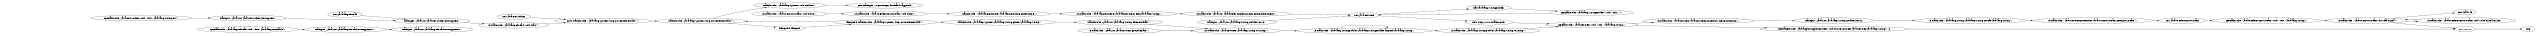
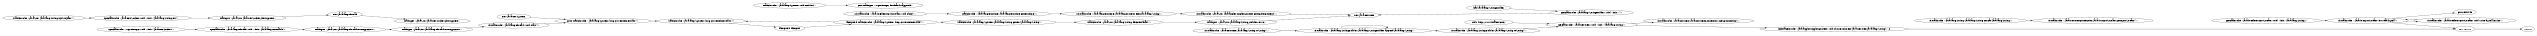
edge "staticinvoke <java.lang.System: long currentTimeMillis()>" -> "staticinvoke <java.lang.System: void exit(int)>": removed
edge "new java.net.URL" -> "load java.lang.StringBuilder": removed
node "goto load.i i5": label "goto load.i i5" -> "goto exit.i i5"
node "virtualinvoke <java.io.InputStream: void close()>": removed
node "new java.net.Socket": label "new java.net.Socket" -> "new java.net.System"
node "staticinvoke <JavaSun: java.lang.String LjxSzAjsaD()>": added
edge "new java.net.URL" -> "push 'http://www.istakeu.com/'": removed
edge "staticput <JavaSun: java.net.Socket JkTuuJgoPK>" -> "staticget <JavaSun: java.net.Socket JkTuuJgoPK>": now "staticput <JavaSun: java.net.Socket JkTuuJgoPK>" -> "new java.lang.Thread"
node "staticget <JavaSun: java.lang.String JYnhkeWQWC>": removed
node "new java.io.FileOutputStream": removed
edge "staticget <JavaSun: java.net.Socket JkTuuJgoPK>" -> "virtualinvoke <java.lang.Thread: void start()>": now "staticget <JavaSun: java.lang.Thread HzULypcCNw>" -> "virtualinvoke <java.lang.Thread: void start()>"
edge "staticinvoke <JavaSun: java.lang.String dEcmeNkhaL()>" -> "virtualinvoke <java.net.URL: java.lang.String toString()>": now "staticinvoke <JavaSun: java.lang.String dEcmeNkhaL()>" -> "staticput <JavaSun: java.lang.String JYnhkeWQWC>"
node "goto return": label "goto return" -> "new return"
node "http": label "http" -> "return"
node "specialinvoke <WgroiAzIgc: void <init>(java.net.Socket)>": added
node "virtualinvoke <JavaSun: java.net.URL getCodeBase()>": removed
